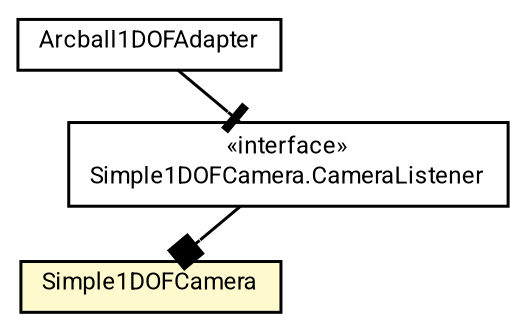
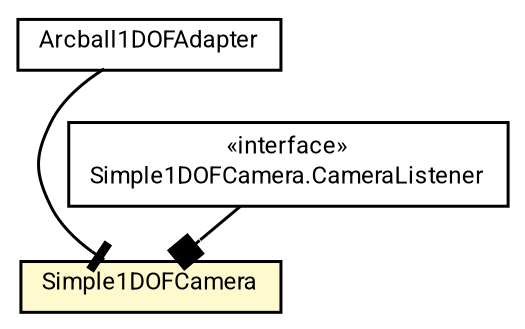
edge "Arcball1DOFAdapter" -> "Simple1DOFCamera.CameraListener": now "Arcball1DOFAdapter" -> "Simple1DOFCamera"
